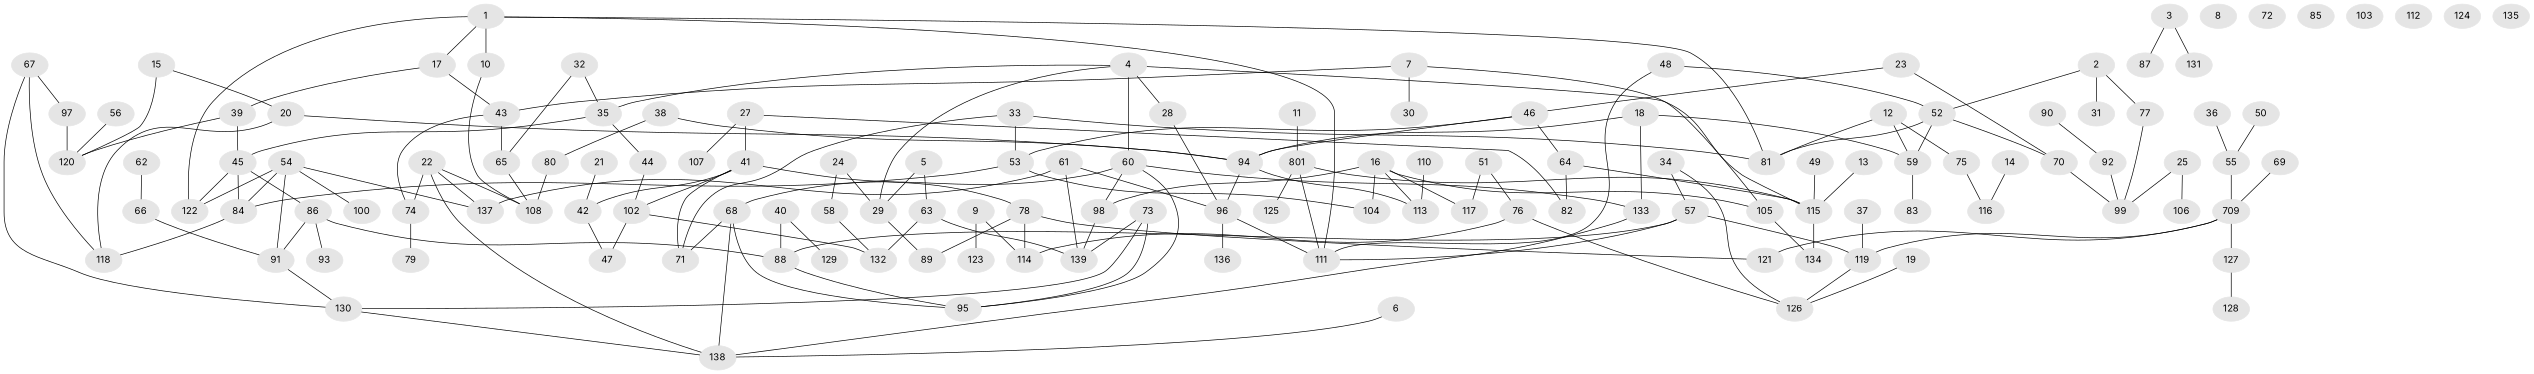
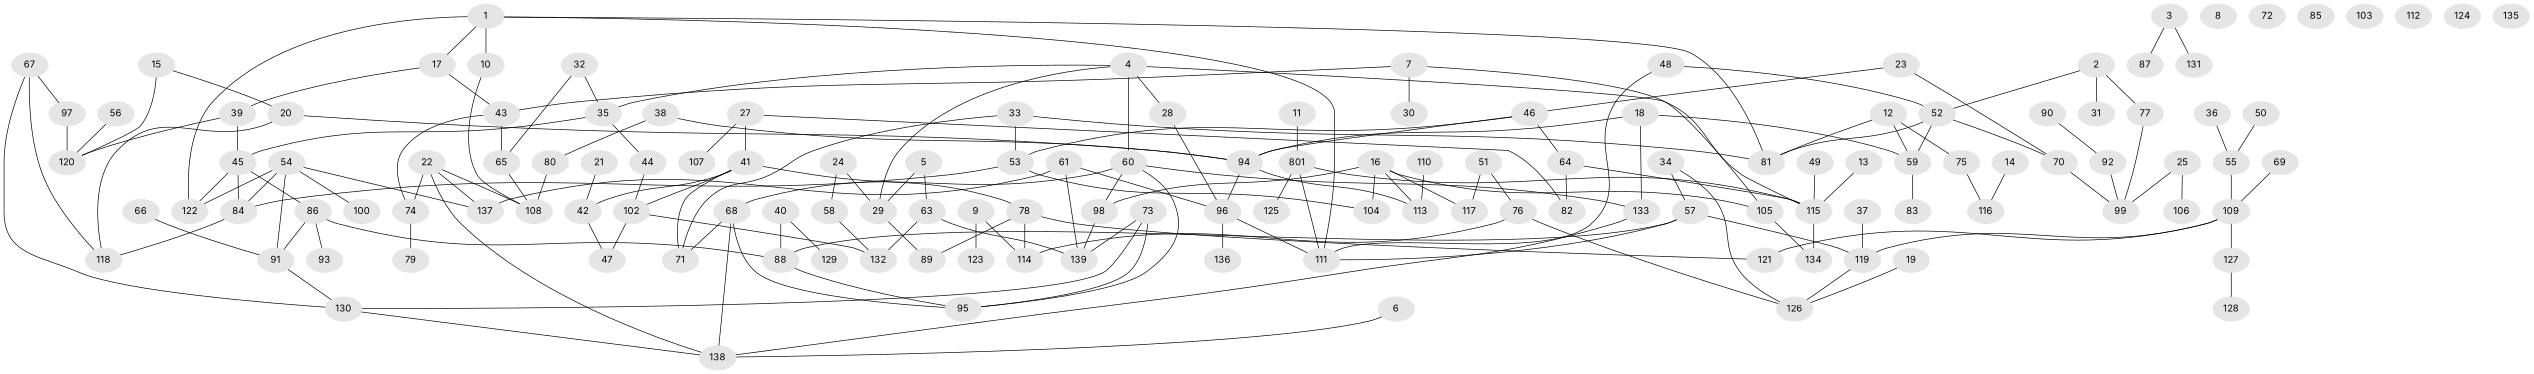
node "62": removed
node "709": label "709" -> "109"
